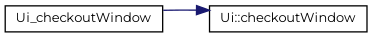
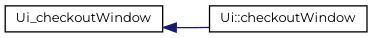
edge "Ui_checkoutWindow" -> "Ui::checkoutWindow": reversed
